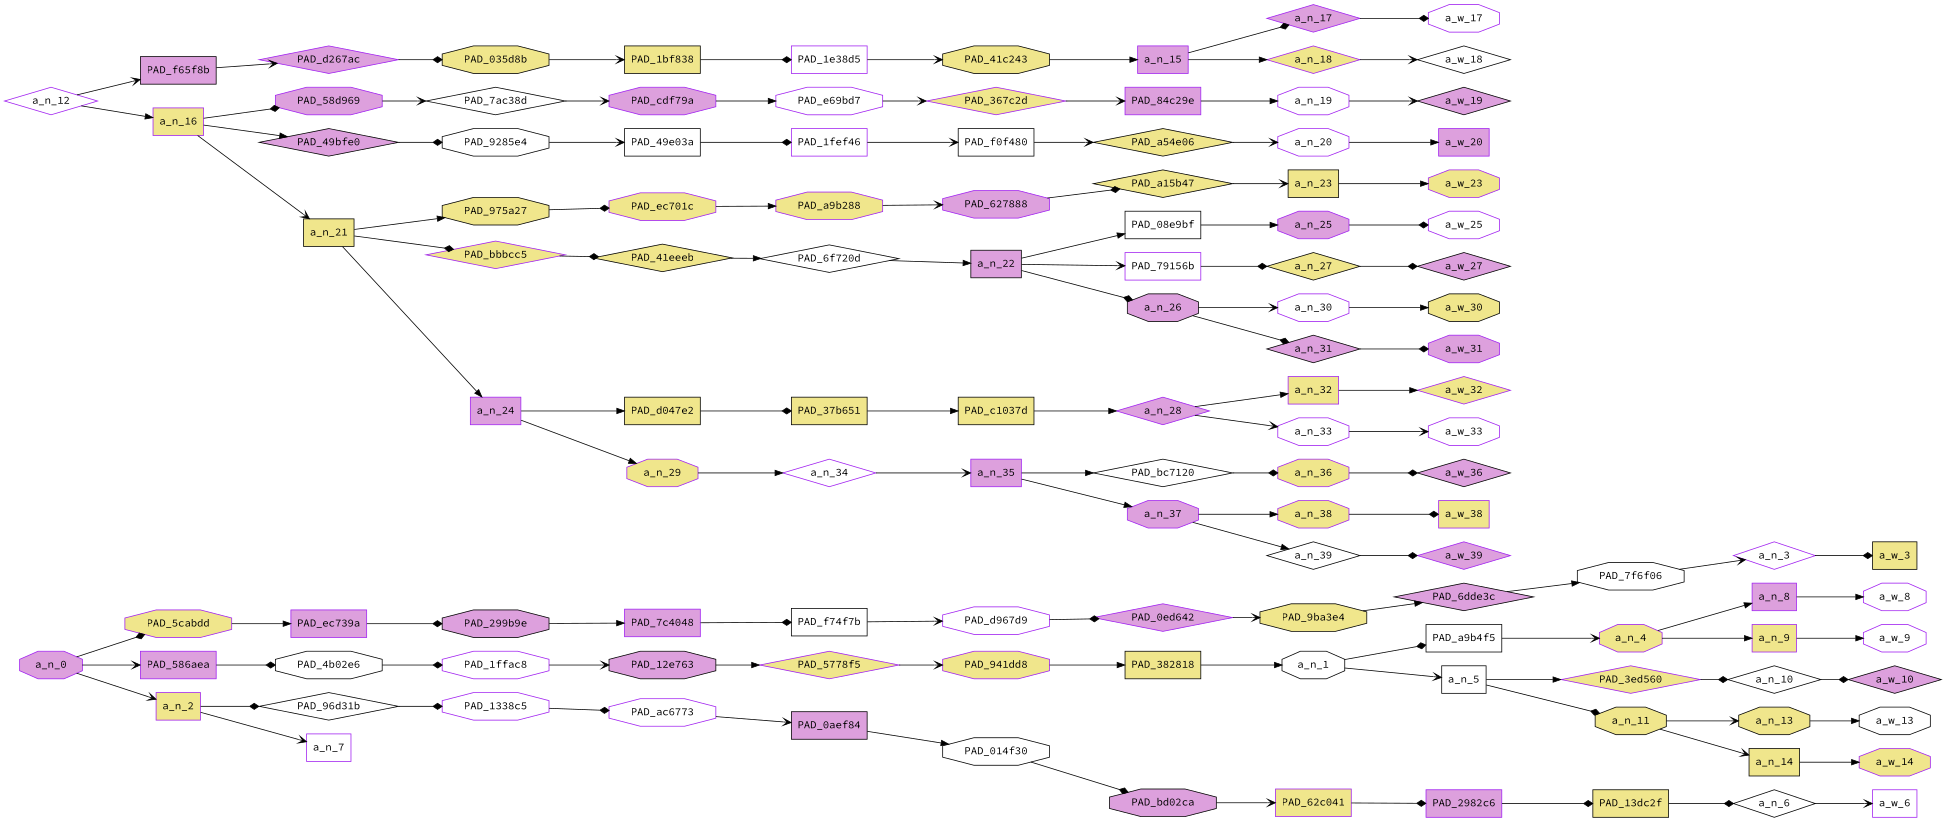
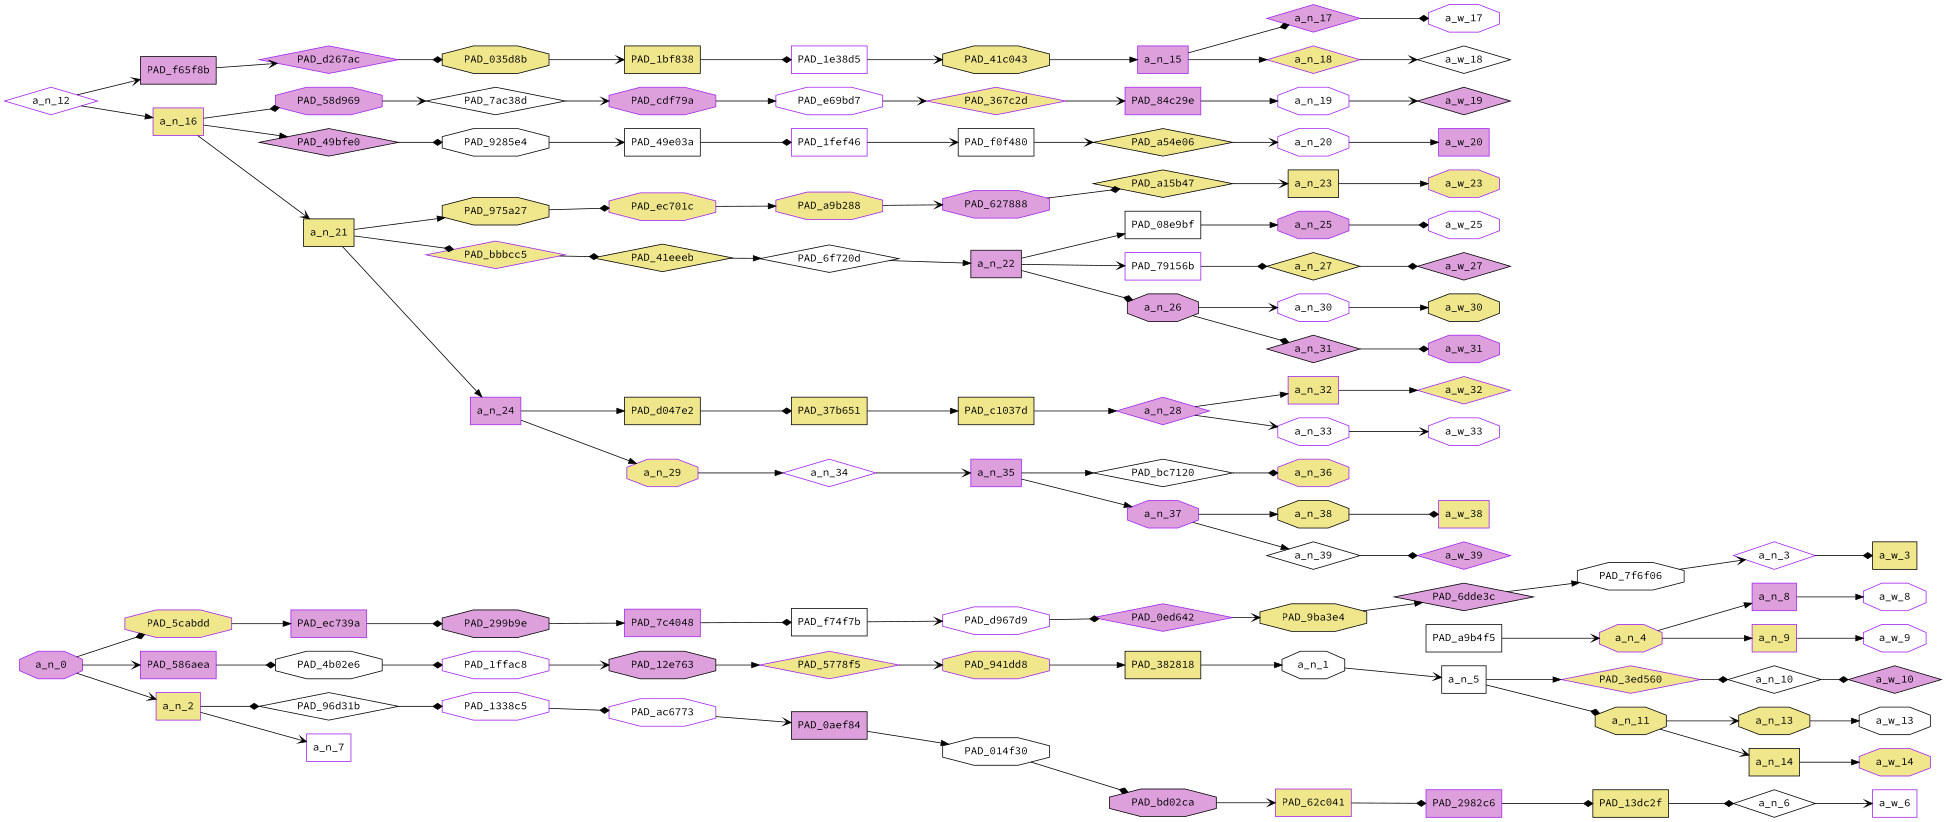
node "PAD_41c243": label "PAD_41c243" -> "PAD_41c043"
node "a_w_36": removed
node "a_n_38": color purple -> black
edge "a_n_1" -> "PAD_a9b4f5": removed
